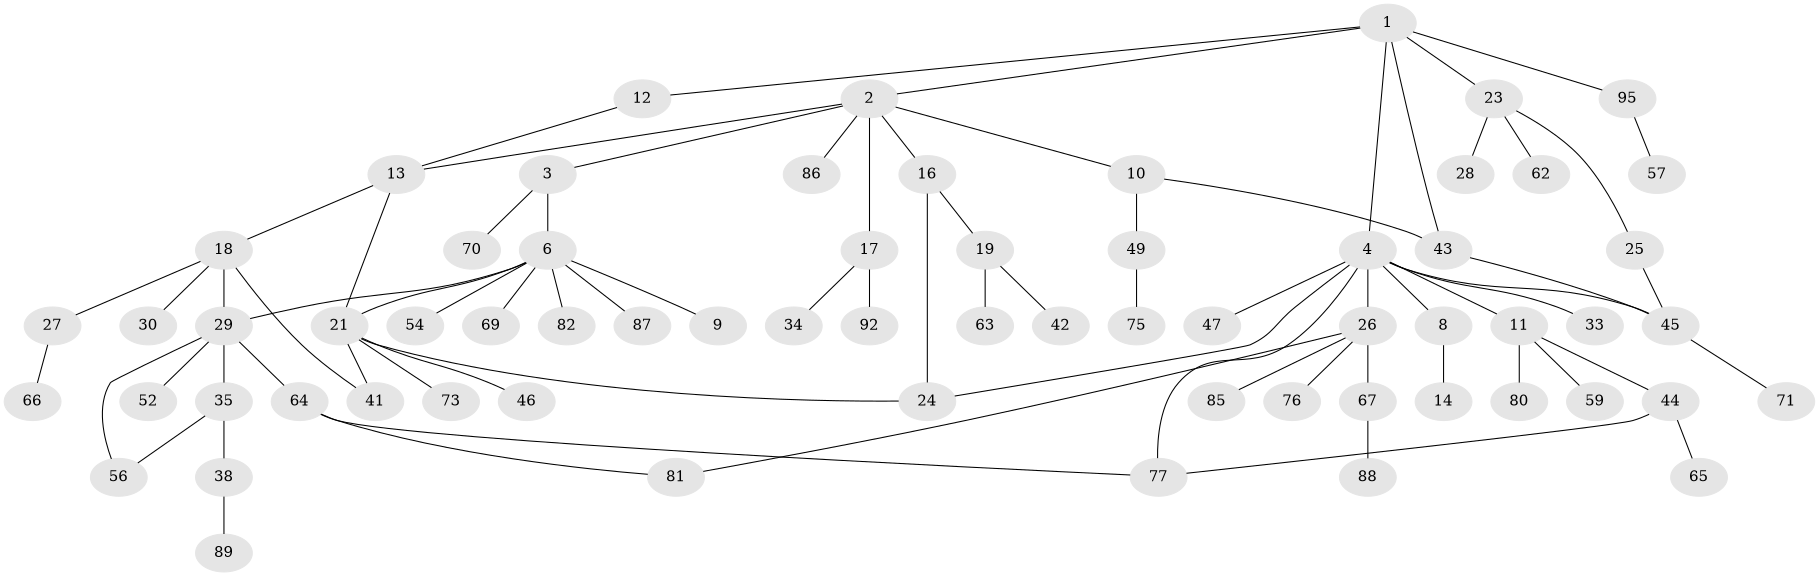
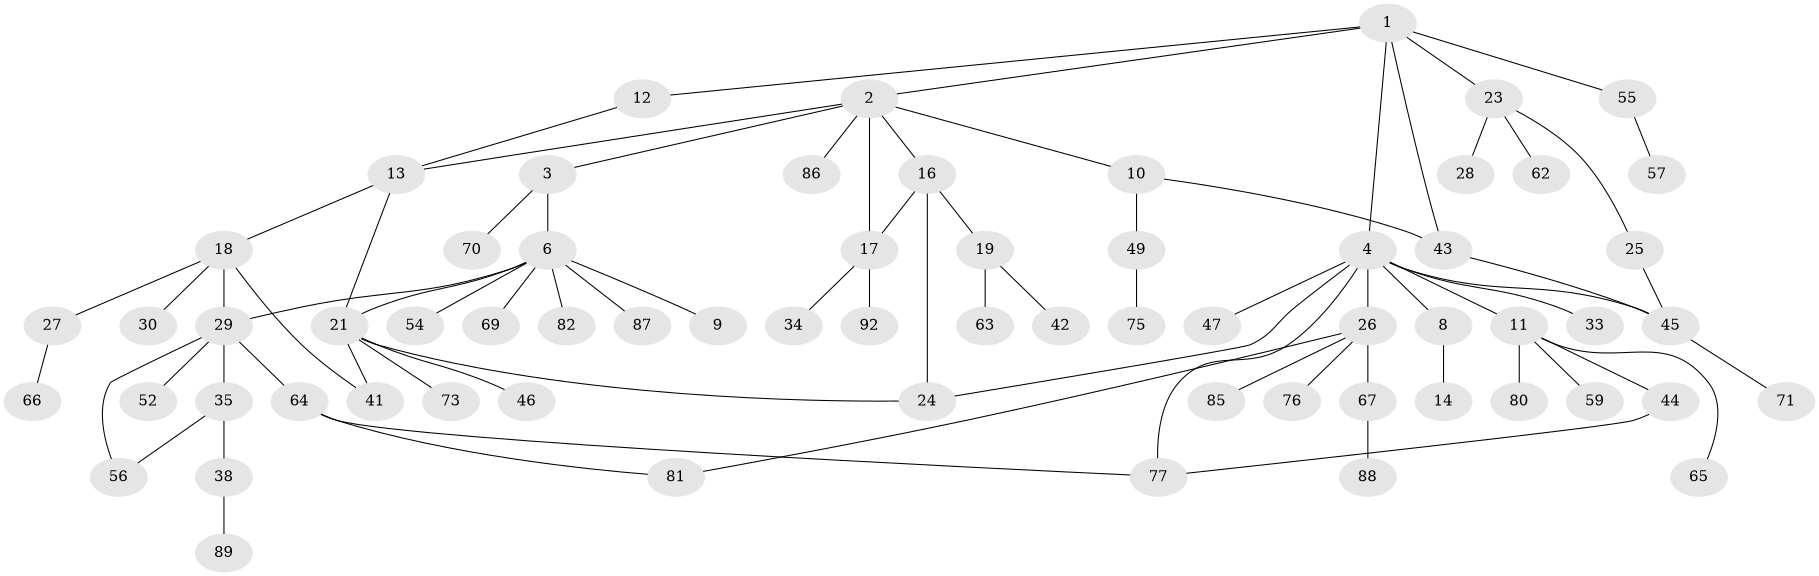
node "95": label "95" -> "55"
edge "16" -- "17": added
edge "44" -- "65": now "11" -- "65"
